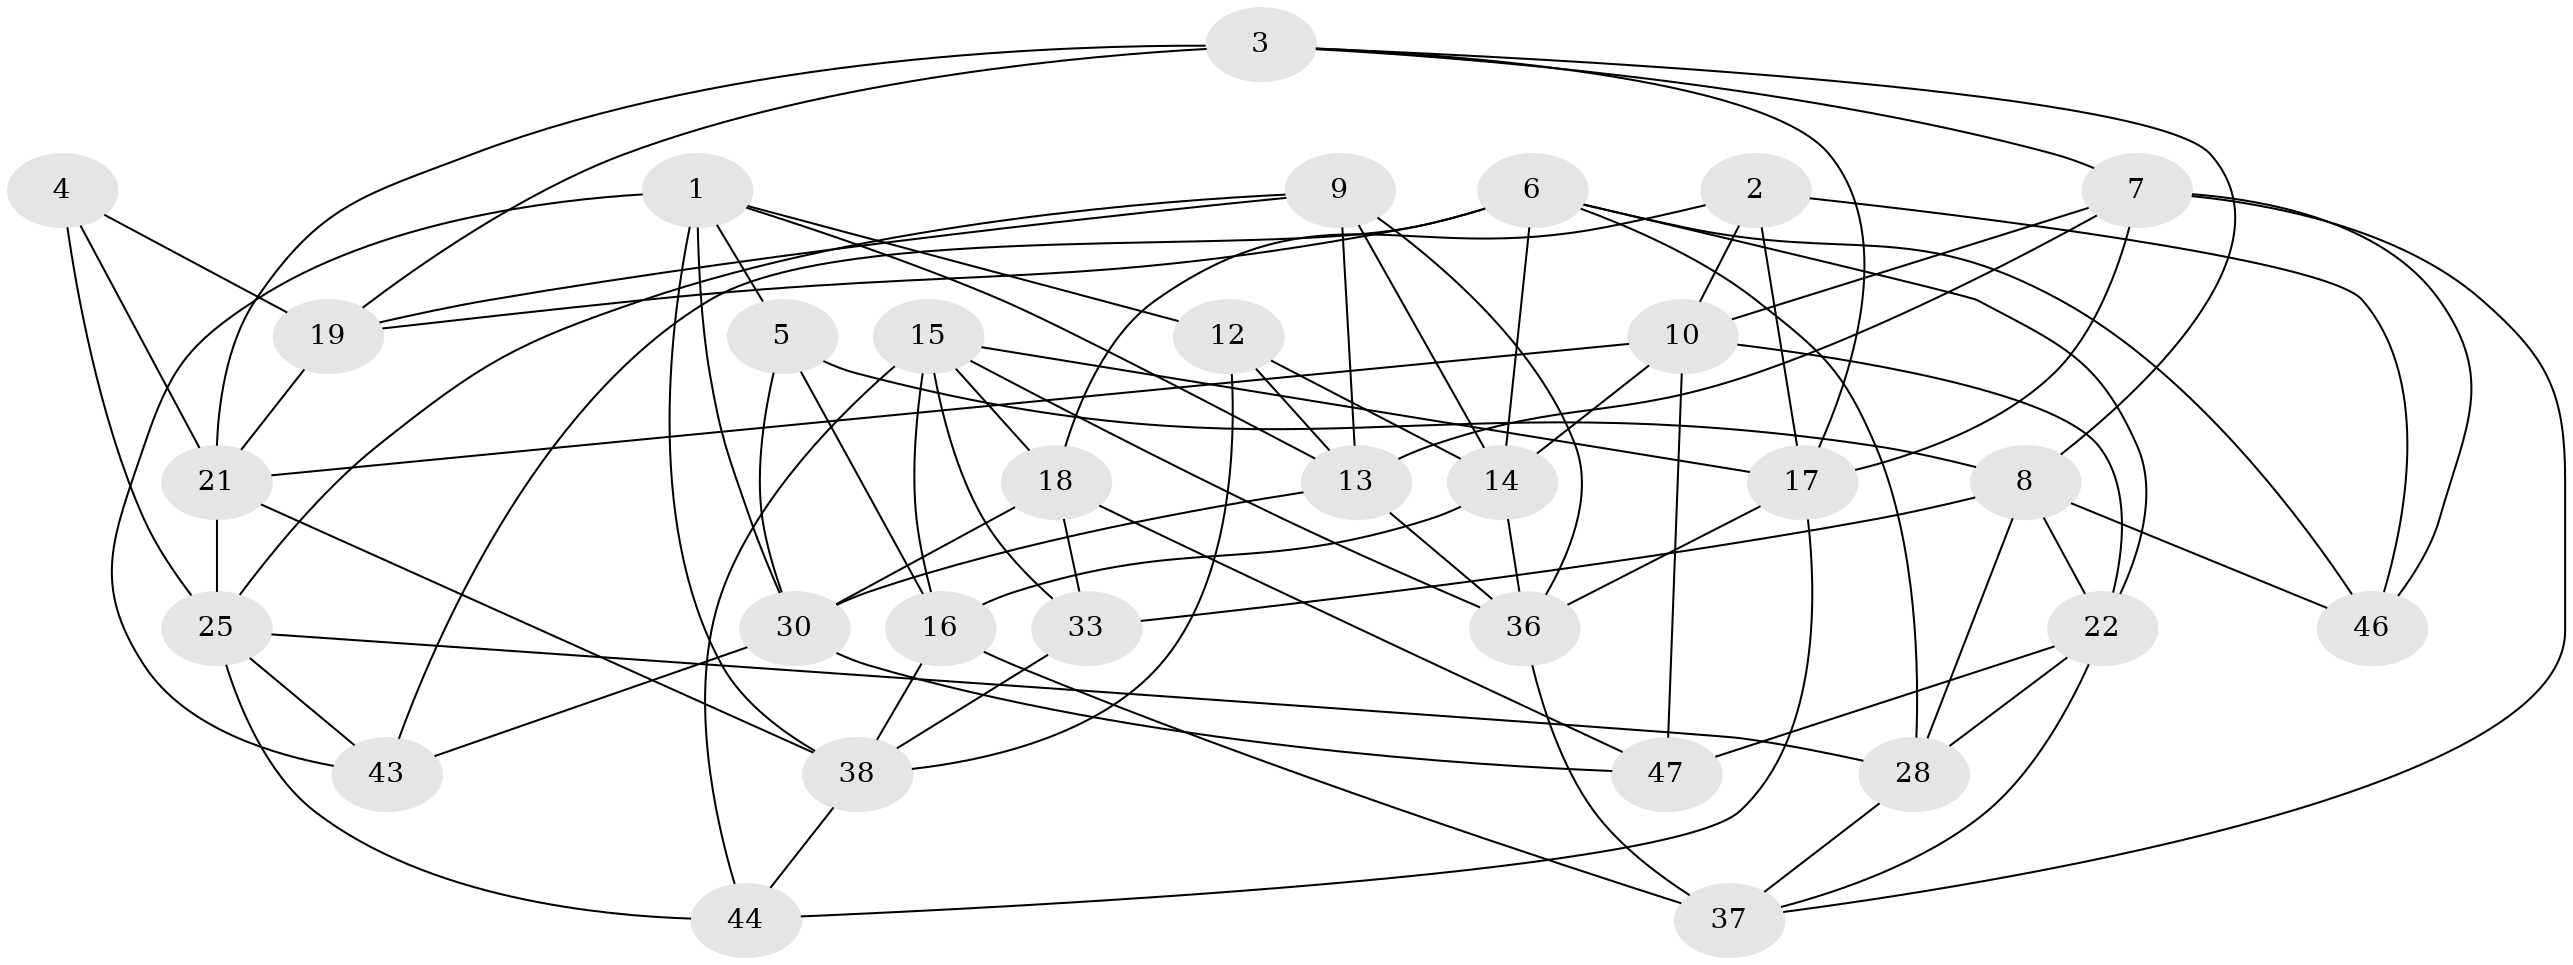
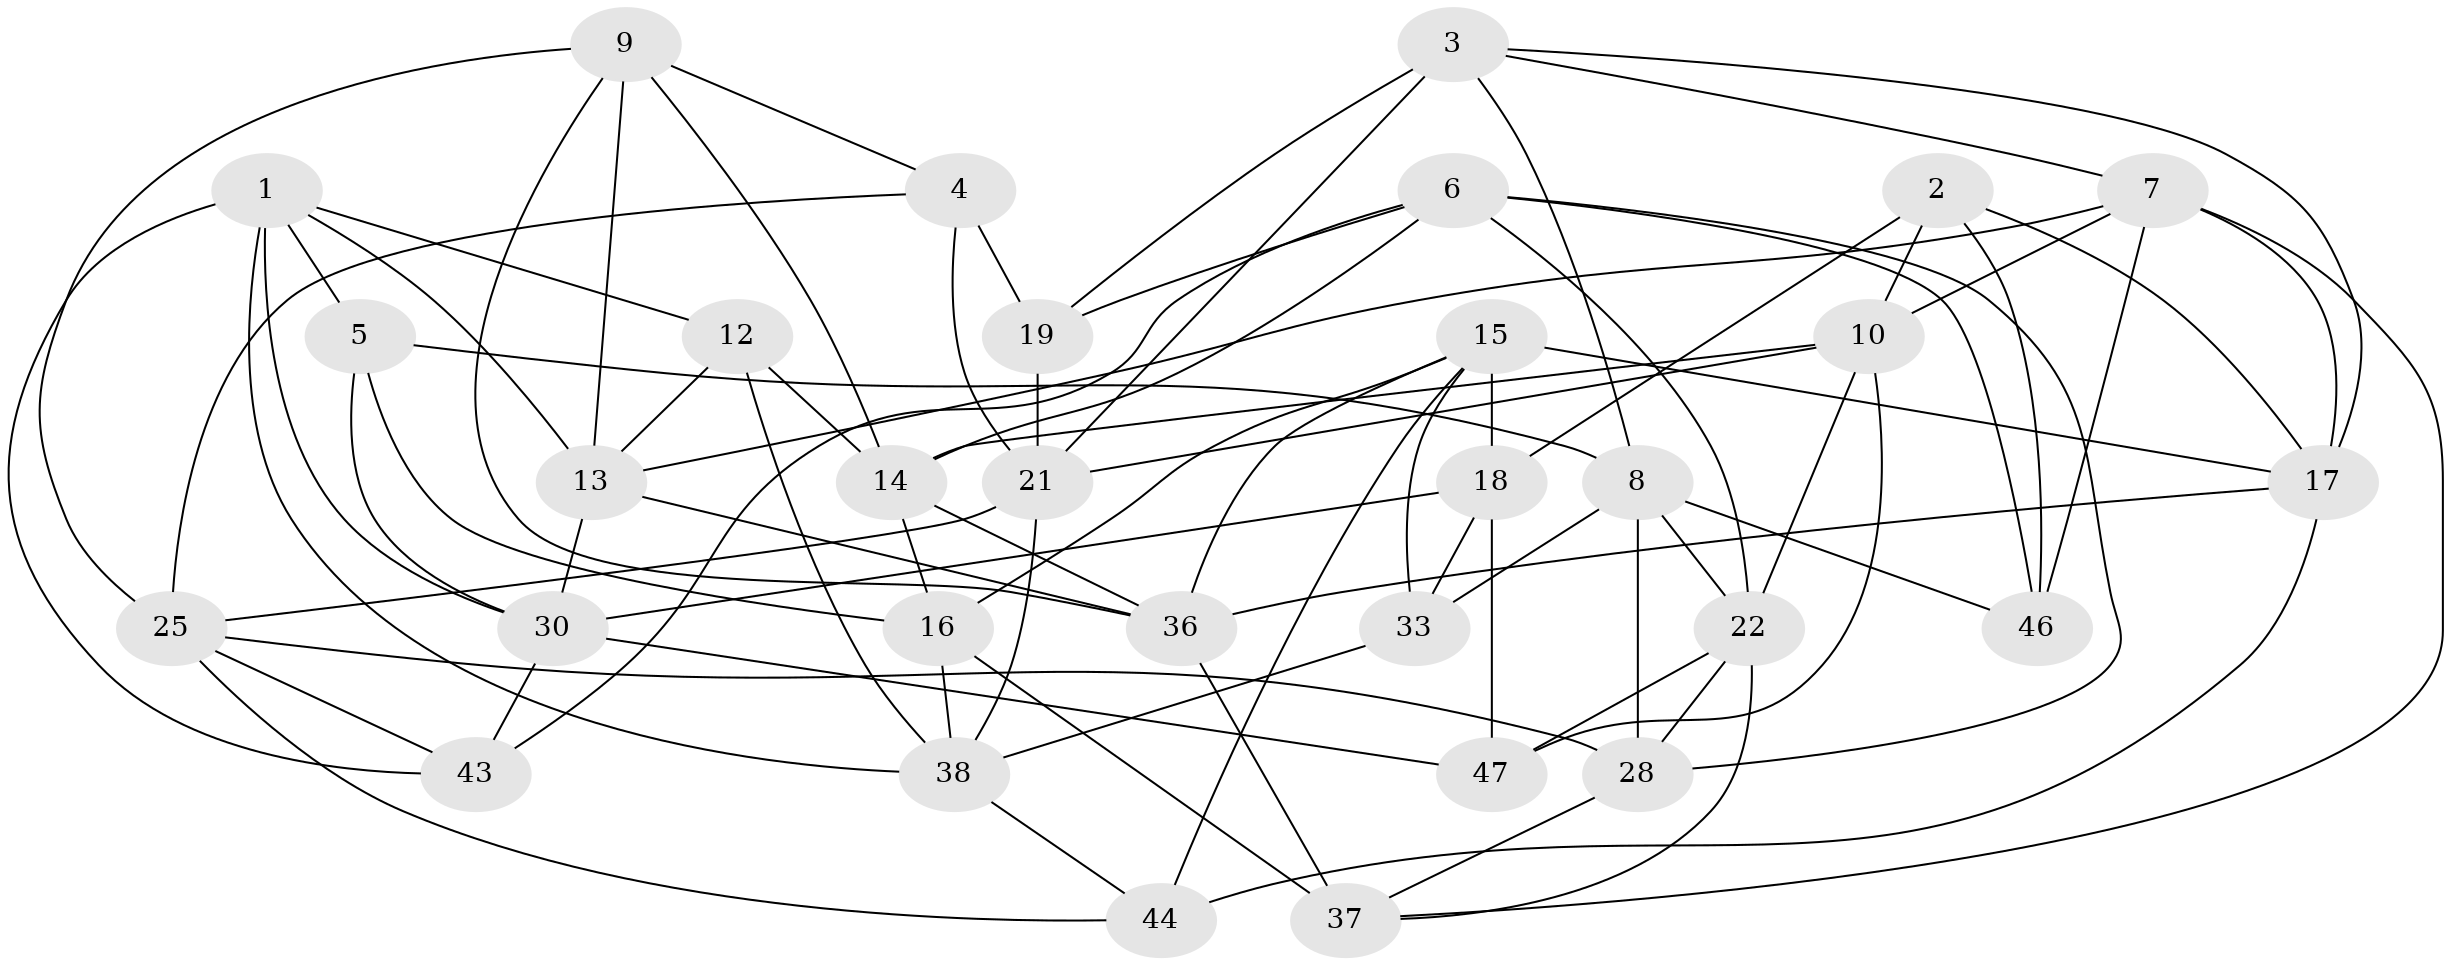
edge "9" -- "19": now "9" -- "4"
